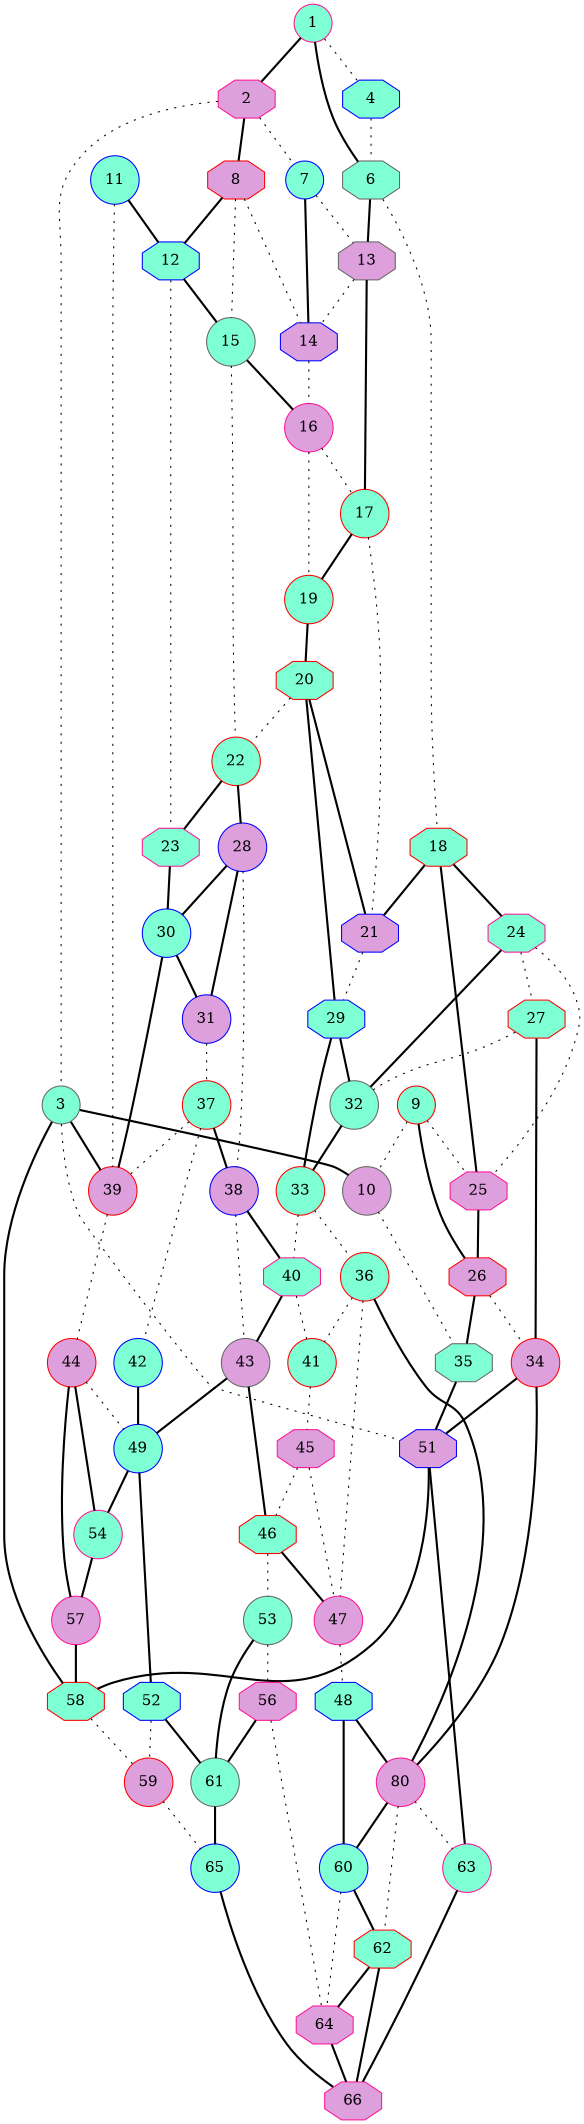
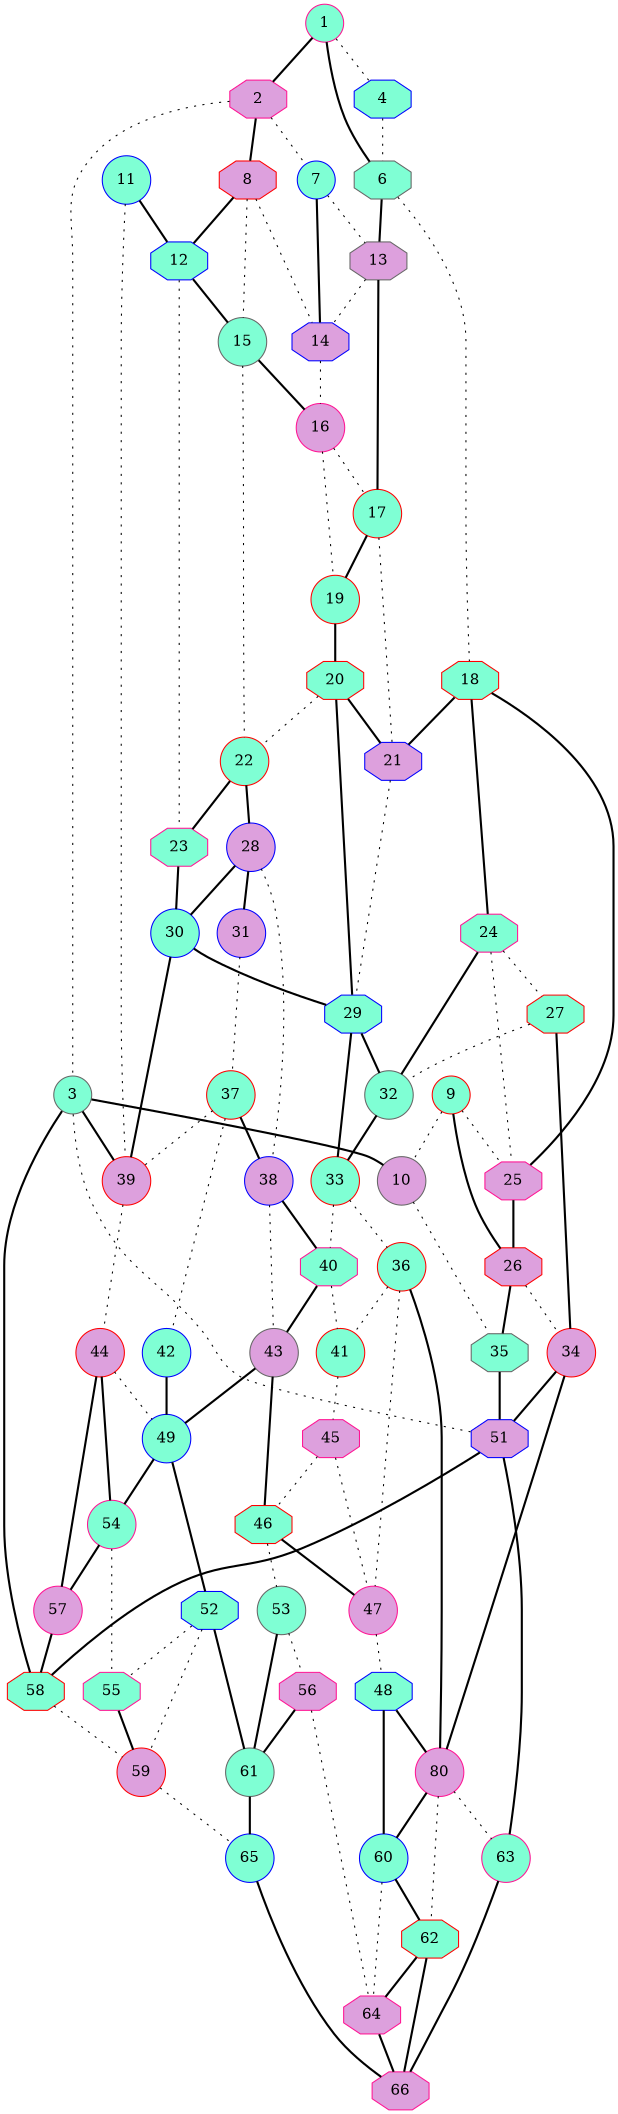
edge "30" -- "31": now "30" -- "29"
node "55": added
